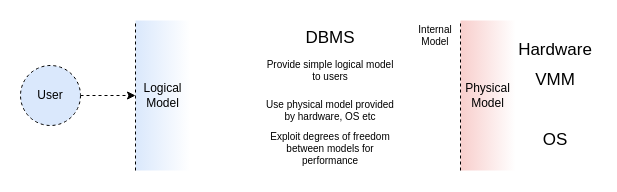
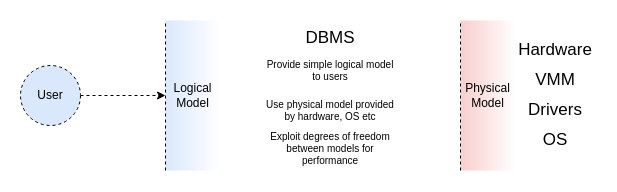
node "Internal Model": removed
node "Logical Model": moved (163, 96) -> (193, 96)
node "Drivers": added
